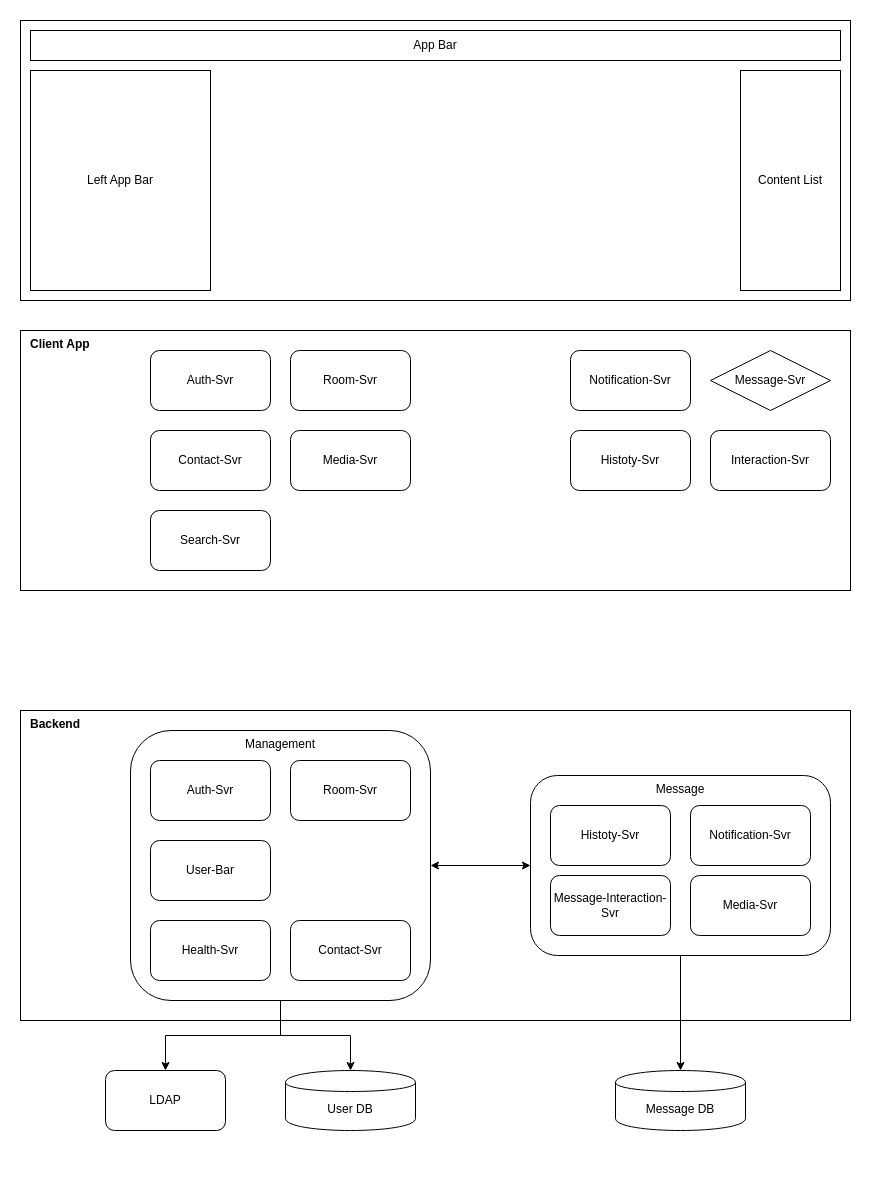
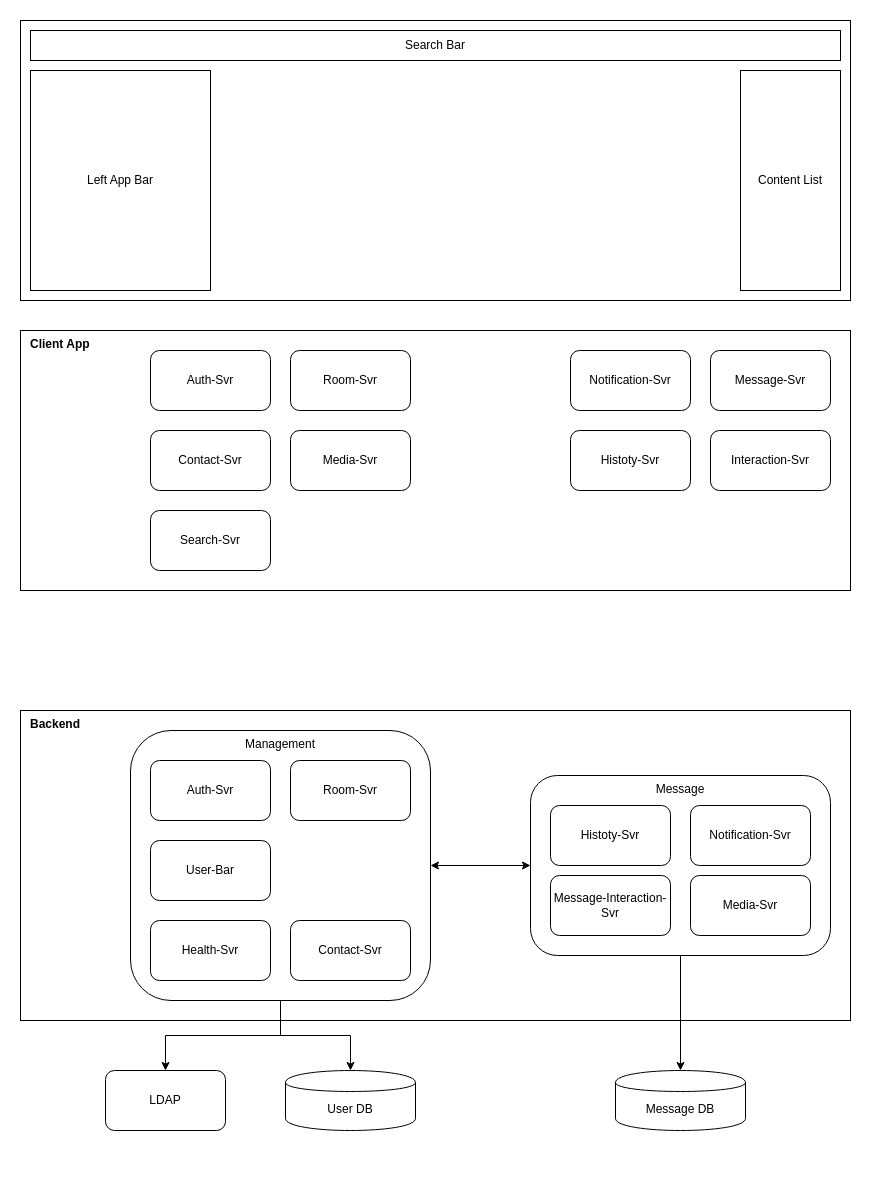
node "App Bar": label "App Bar" -> "Search Bar"
node "Message-Svr": shape diamond -> rounded rectangle
